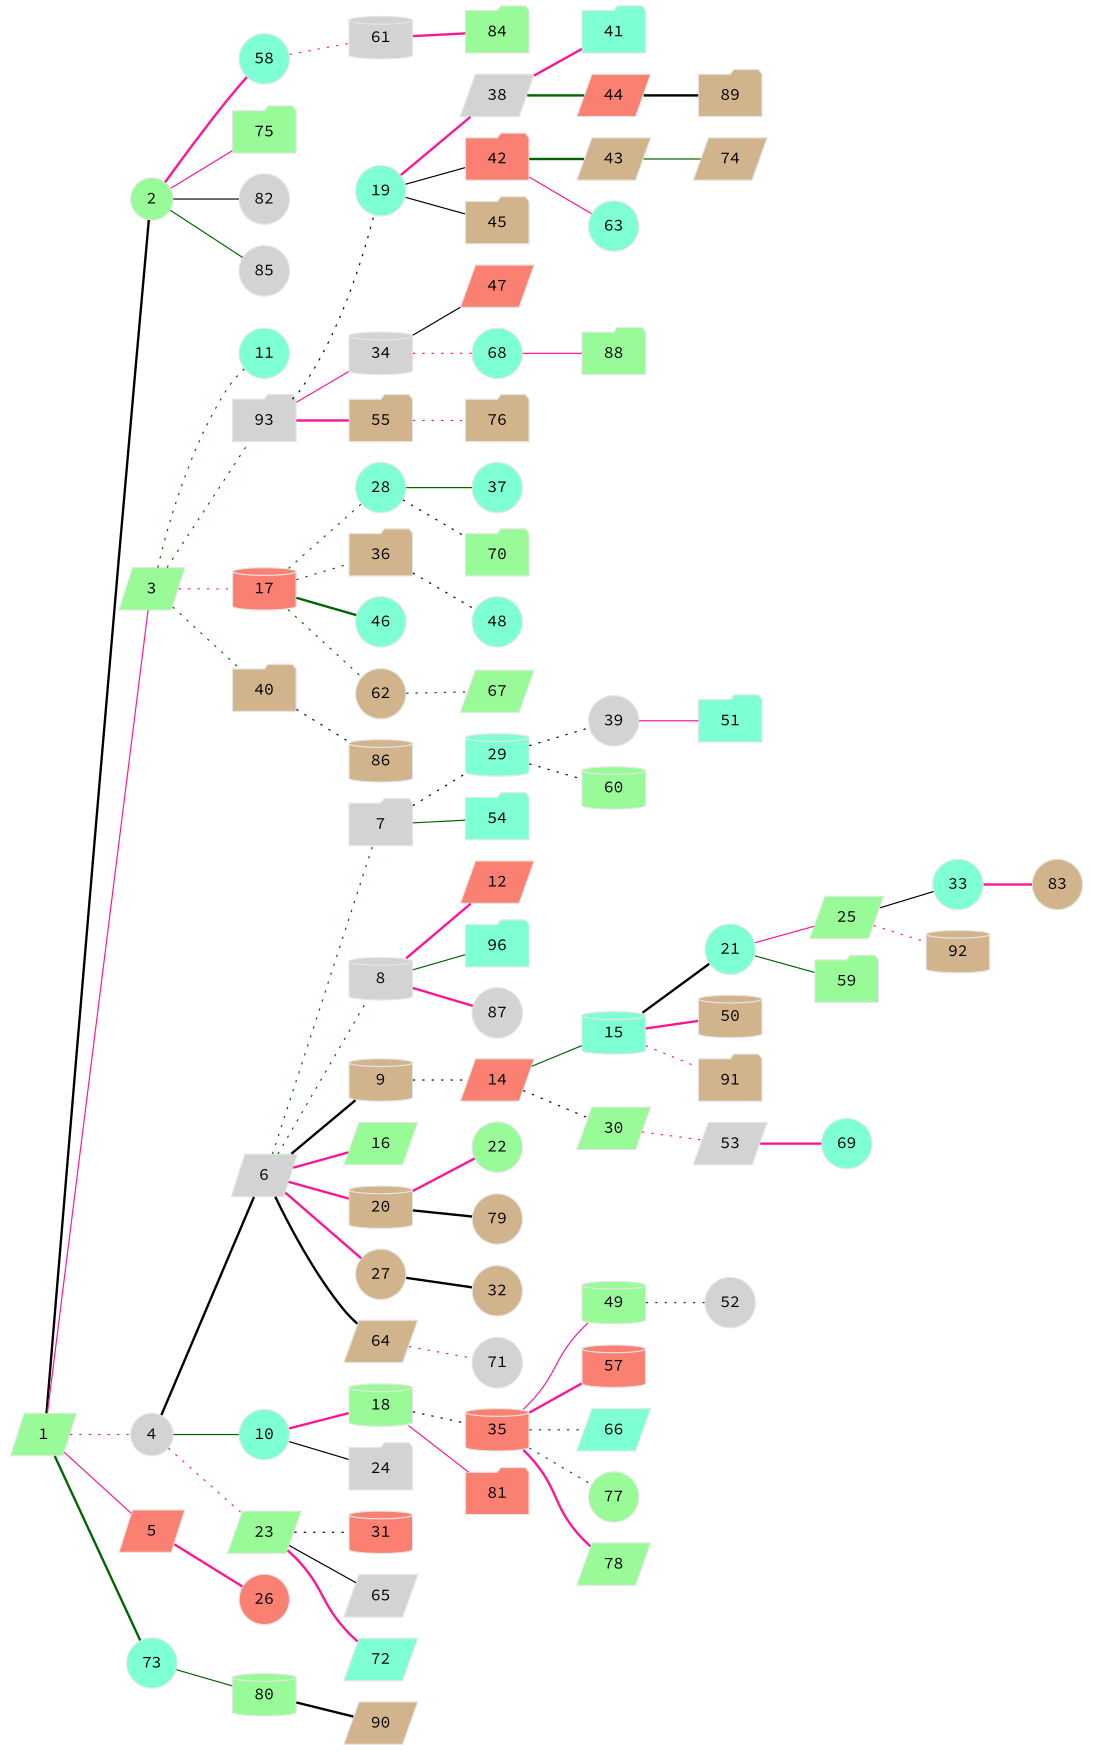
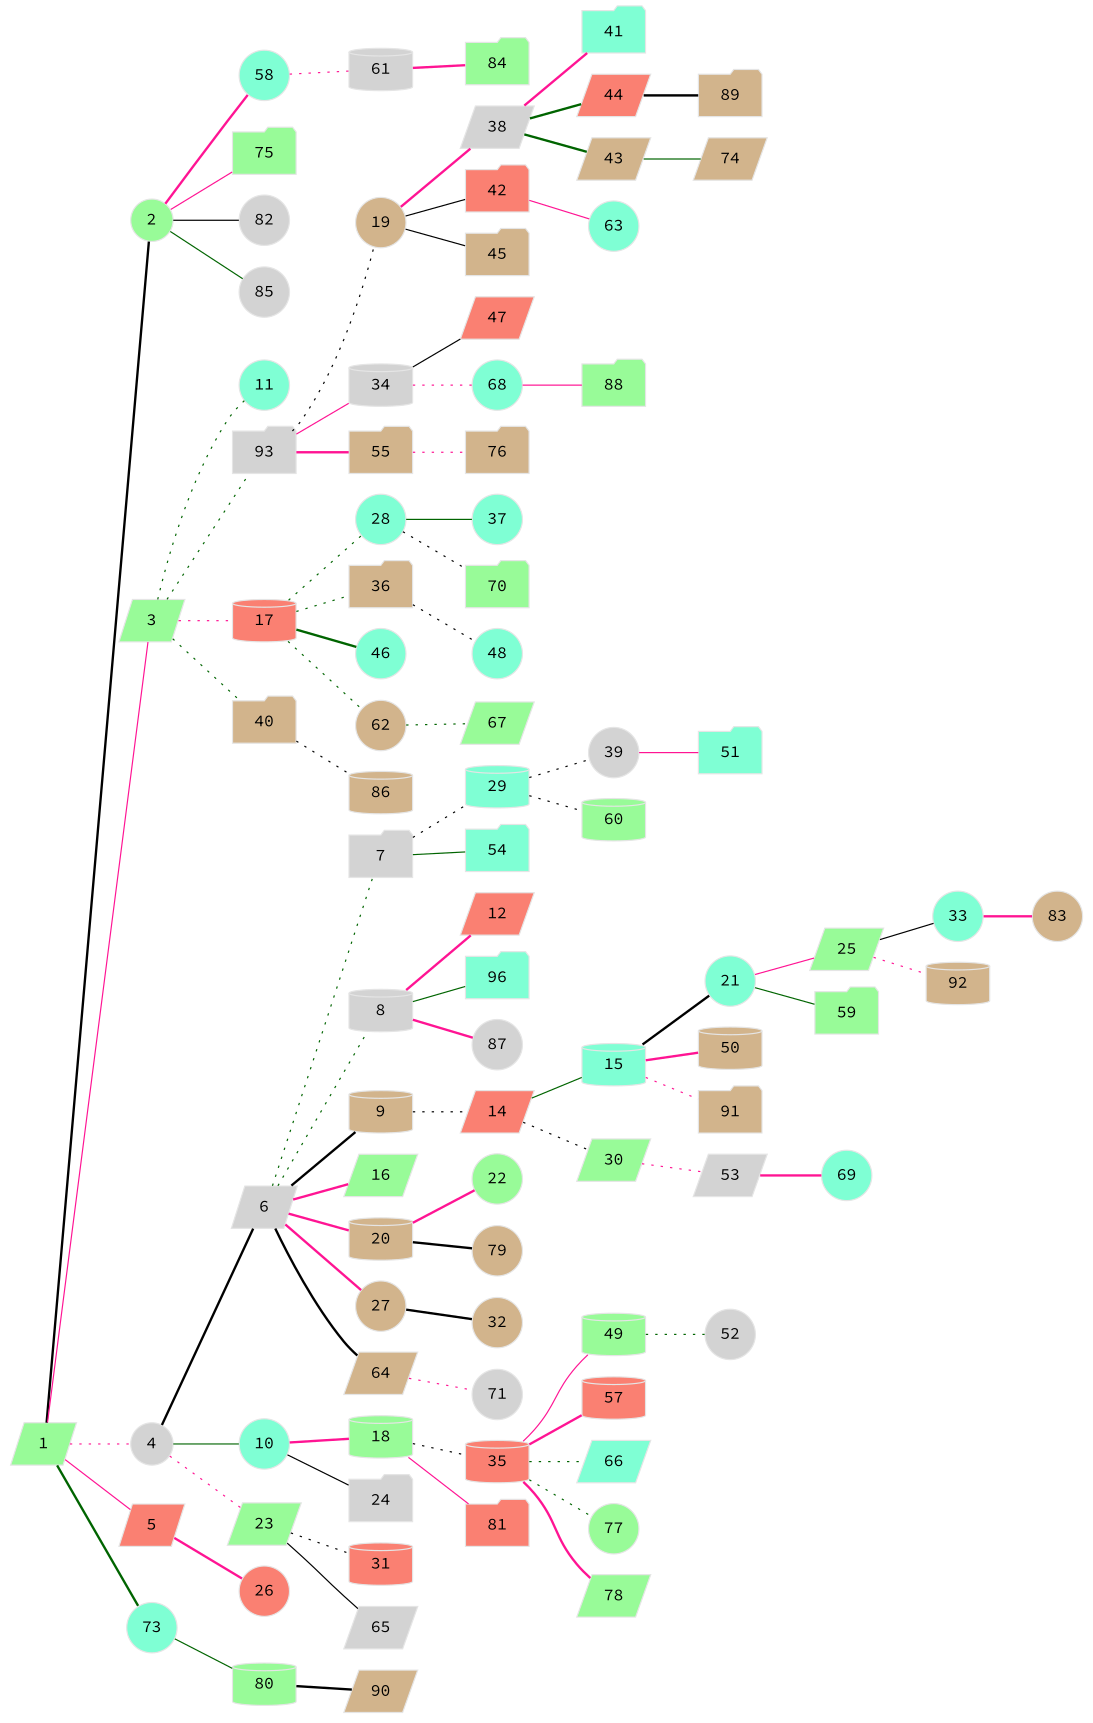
edge "42" -- "43": now "38" -- "43"
node "19": fillcolor aquamarine -> tan
node "72": removed
